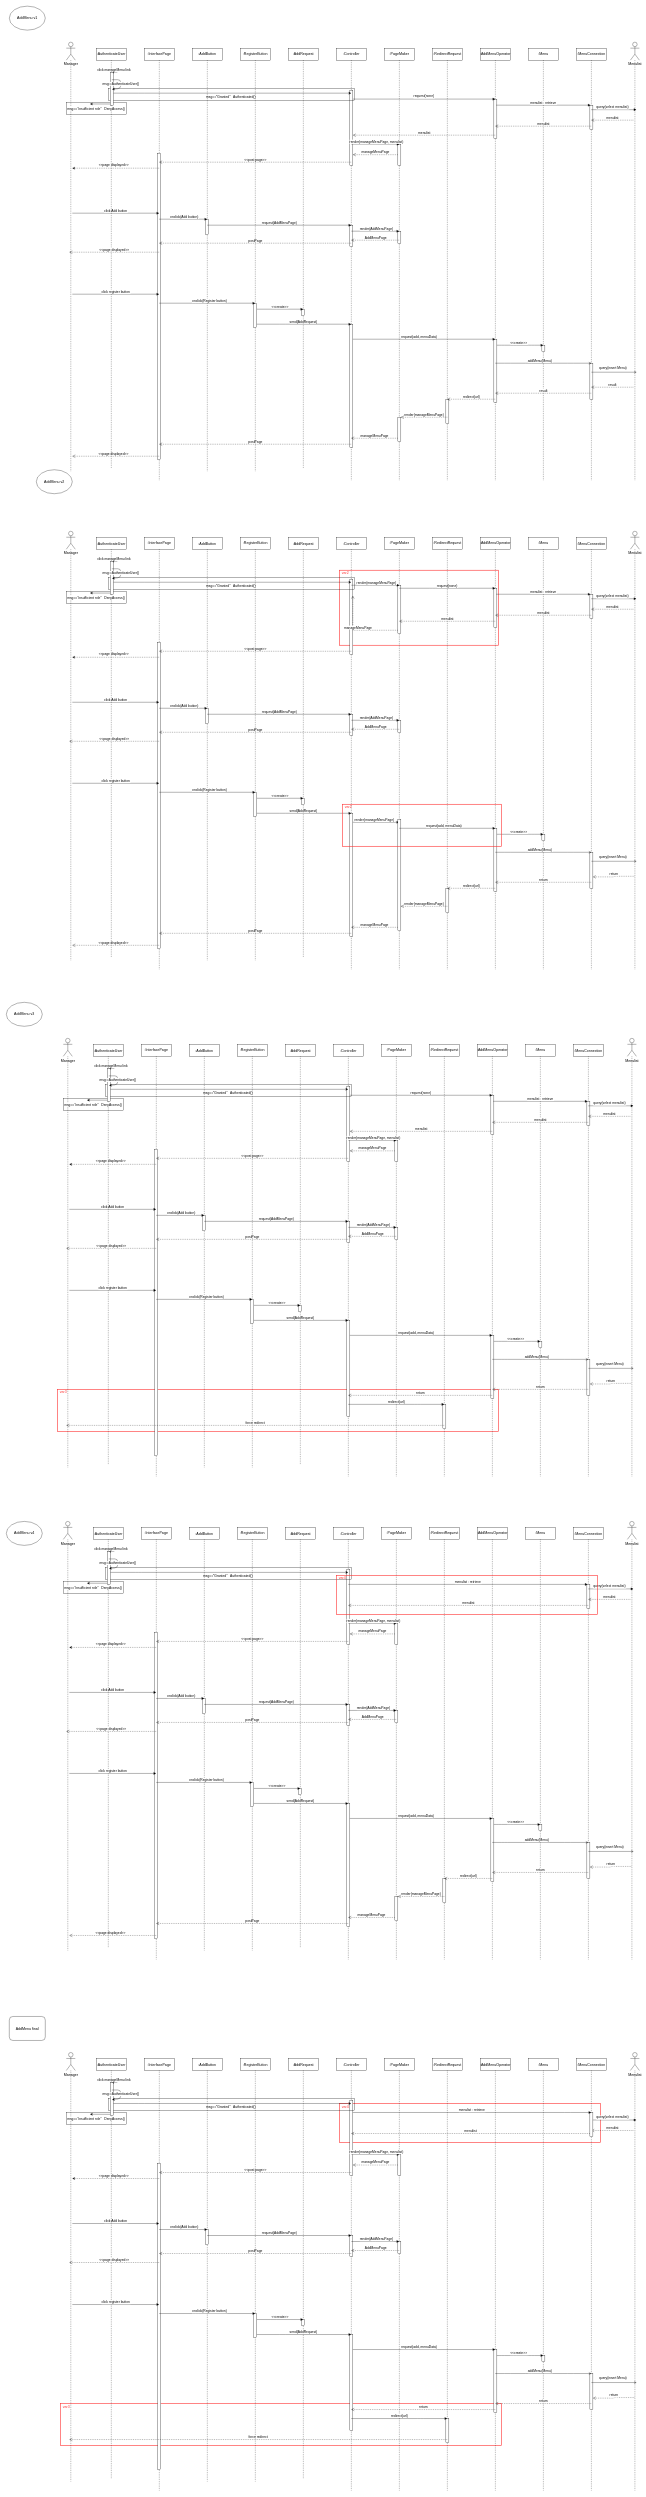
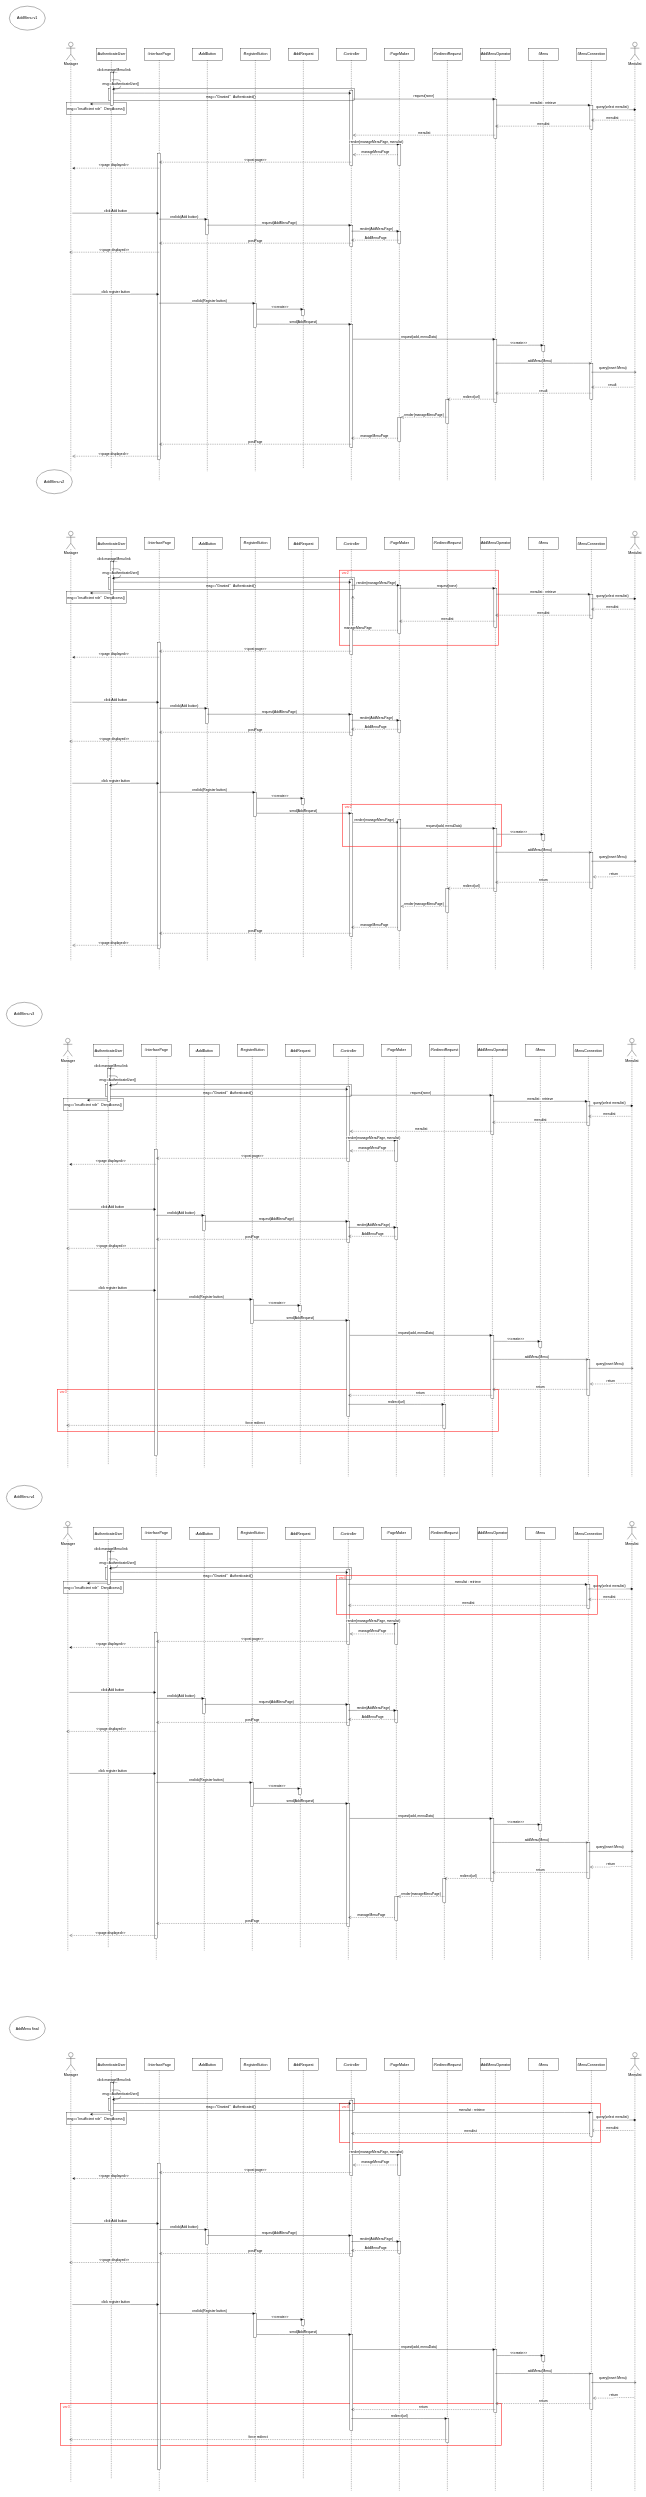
node "AddMenu v4": moved (24, 1533) -> (24, 1497)
node "AddMenu final": shape rounded rectangle -> ellipse
